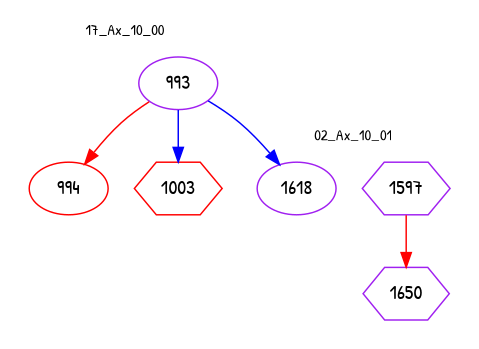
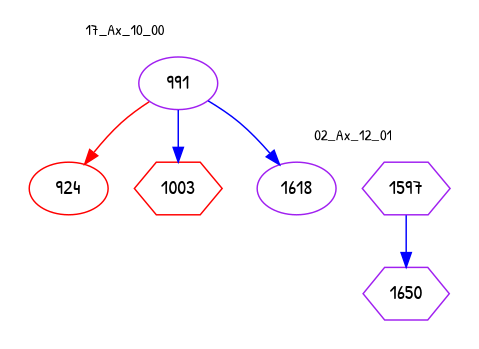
node "993": label "993" -> "991"
cluster "02_Ax_10_01": label "02_Ax_10_01" -> "02_Ax_12_01"
node "994": label "994" -> "924"
edge "1597" -> "1650": color red -> blue
